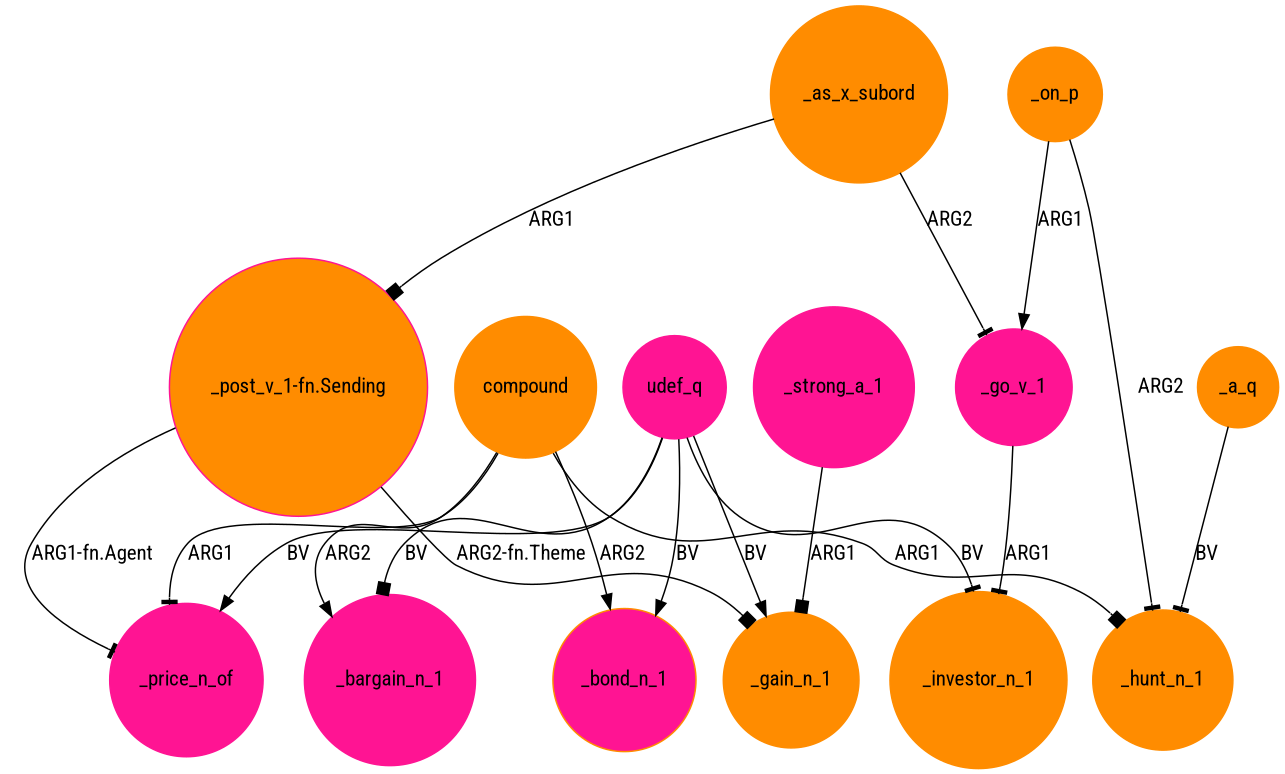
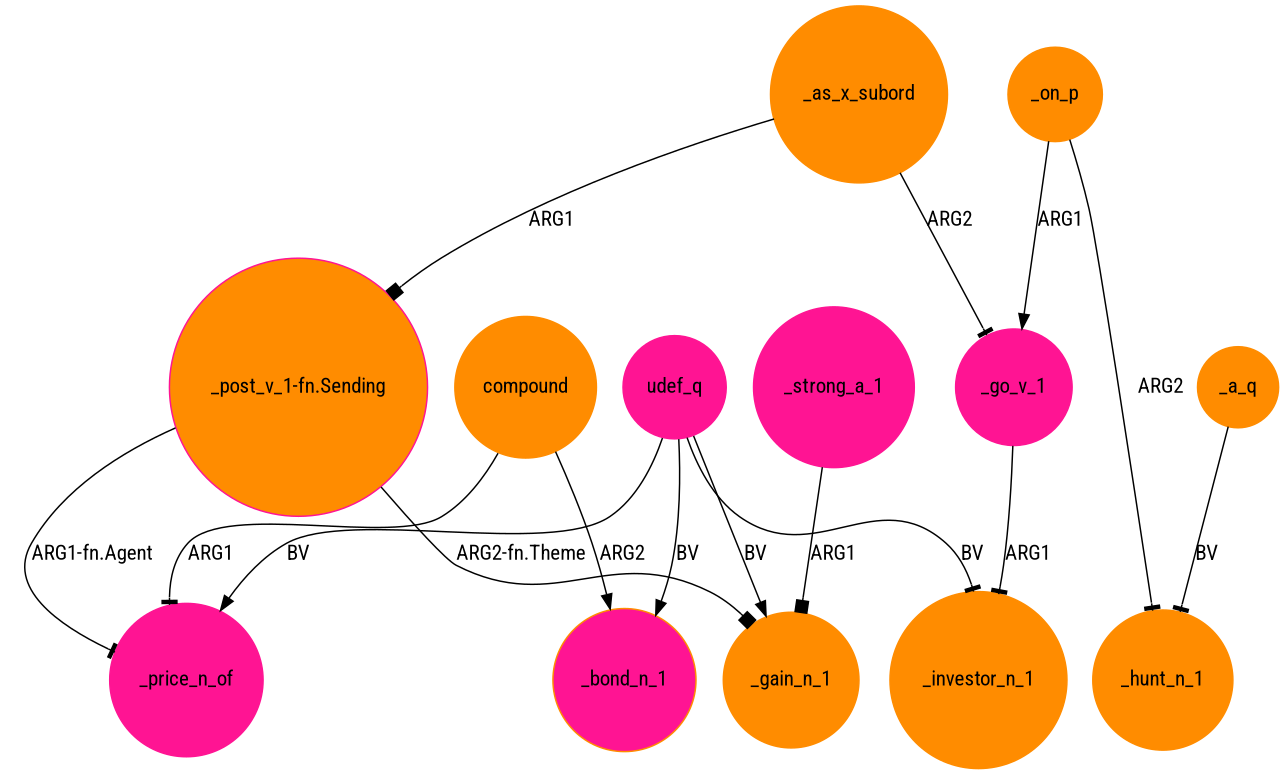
edge "compound" -> "_hunt_n_1": removed, label "ARG1"
node "_bargain_n_1": removed
